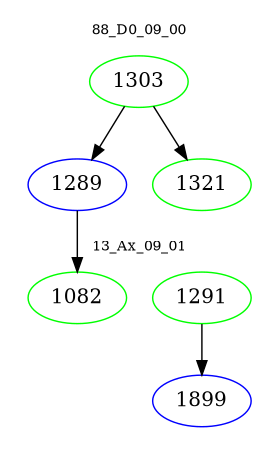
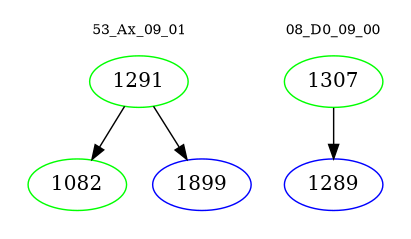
cluster "88_D0_09_00": label "88_D0_09_00" -> "08_D0_09_00"
node "1303": label "1303" -> "1307"
node "1321": removed
edge "1289" -> "1082": now "1291" -> "1082"
cluster "13_Ax_09_01": label "13_Ax_09_01" -> "53_Ax_09_01"
